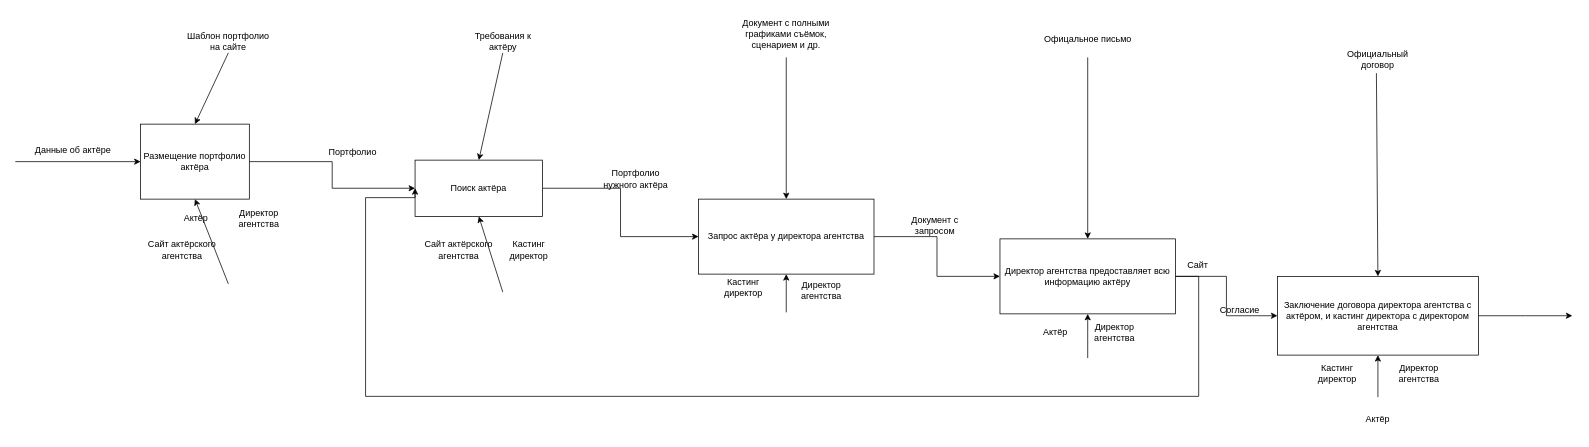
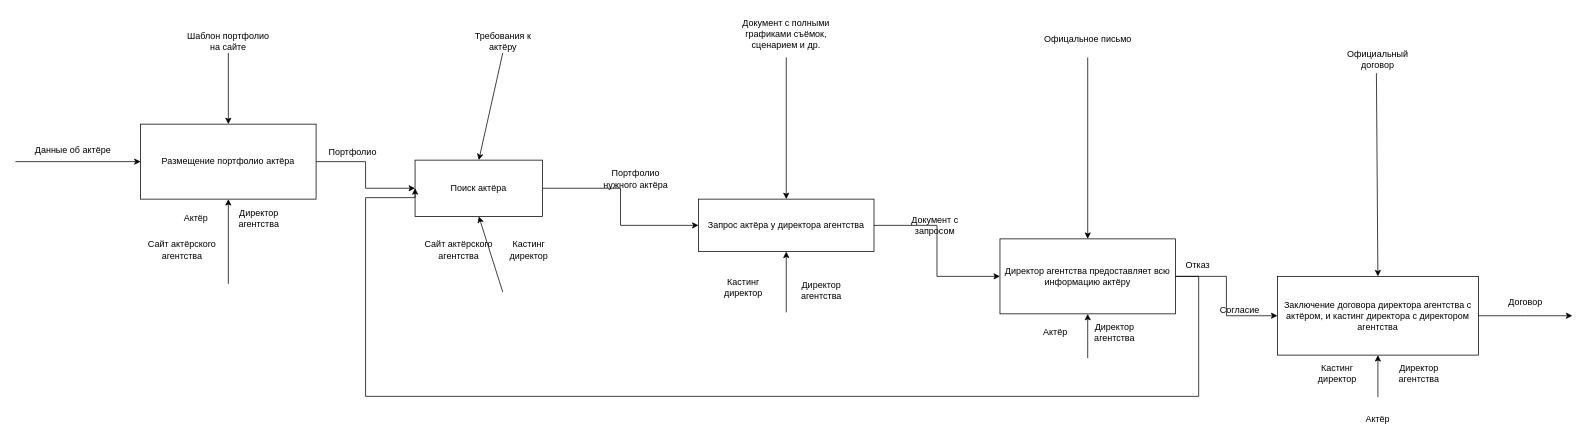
node "Размещение портфолио актёра": size 109x75 -> 176x75
node "Запрос актёра у директора агентства": size 176x75 -> 176x53
node "Сайт": label "Сайт" -> "Отказ"
node "Договор": added
